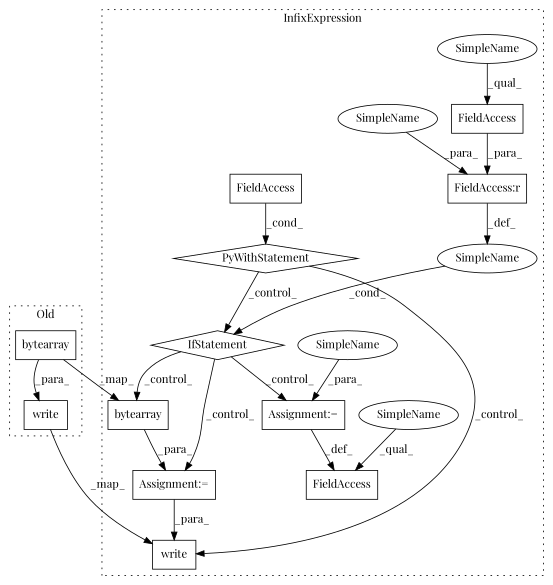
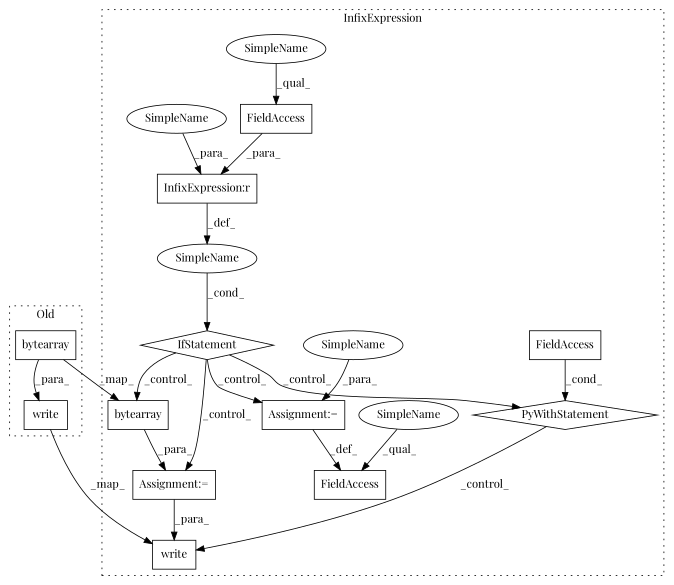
node "FieldAccess:r": label "FieldAccess:r" -> "InfixExpression:r"
edge "PyWithStatement" -> "IfStatement": reversed
